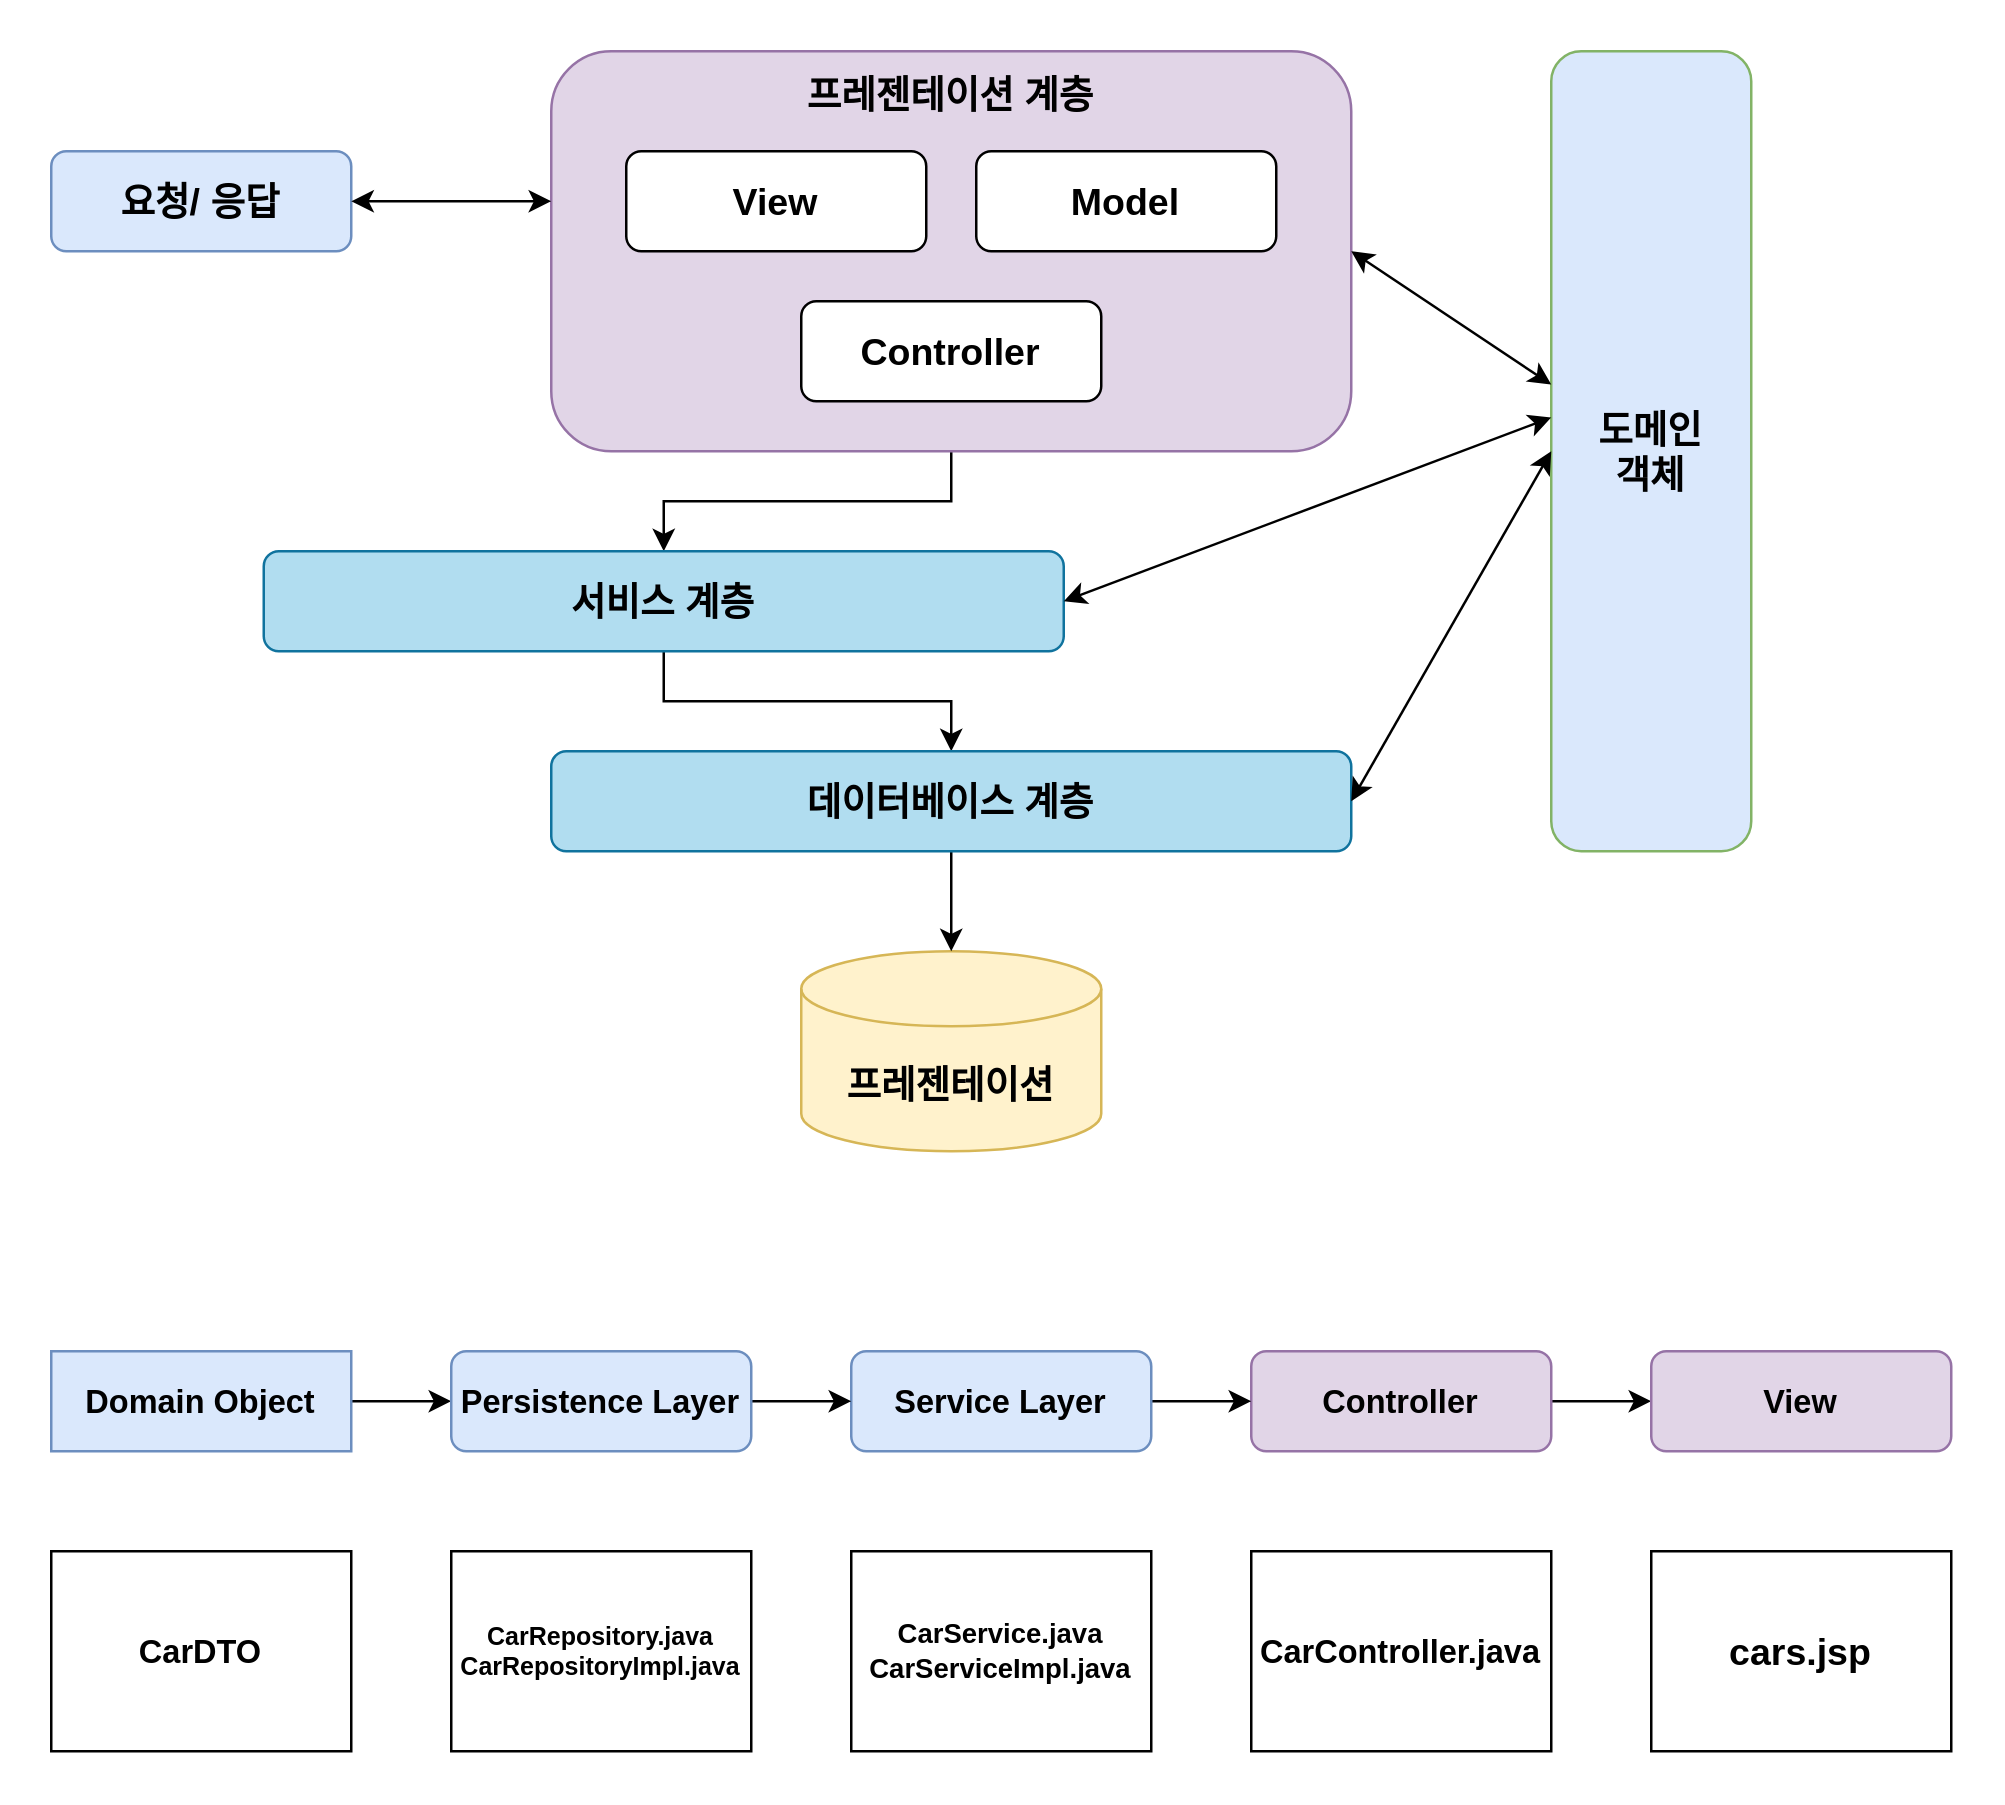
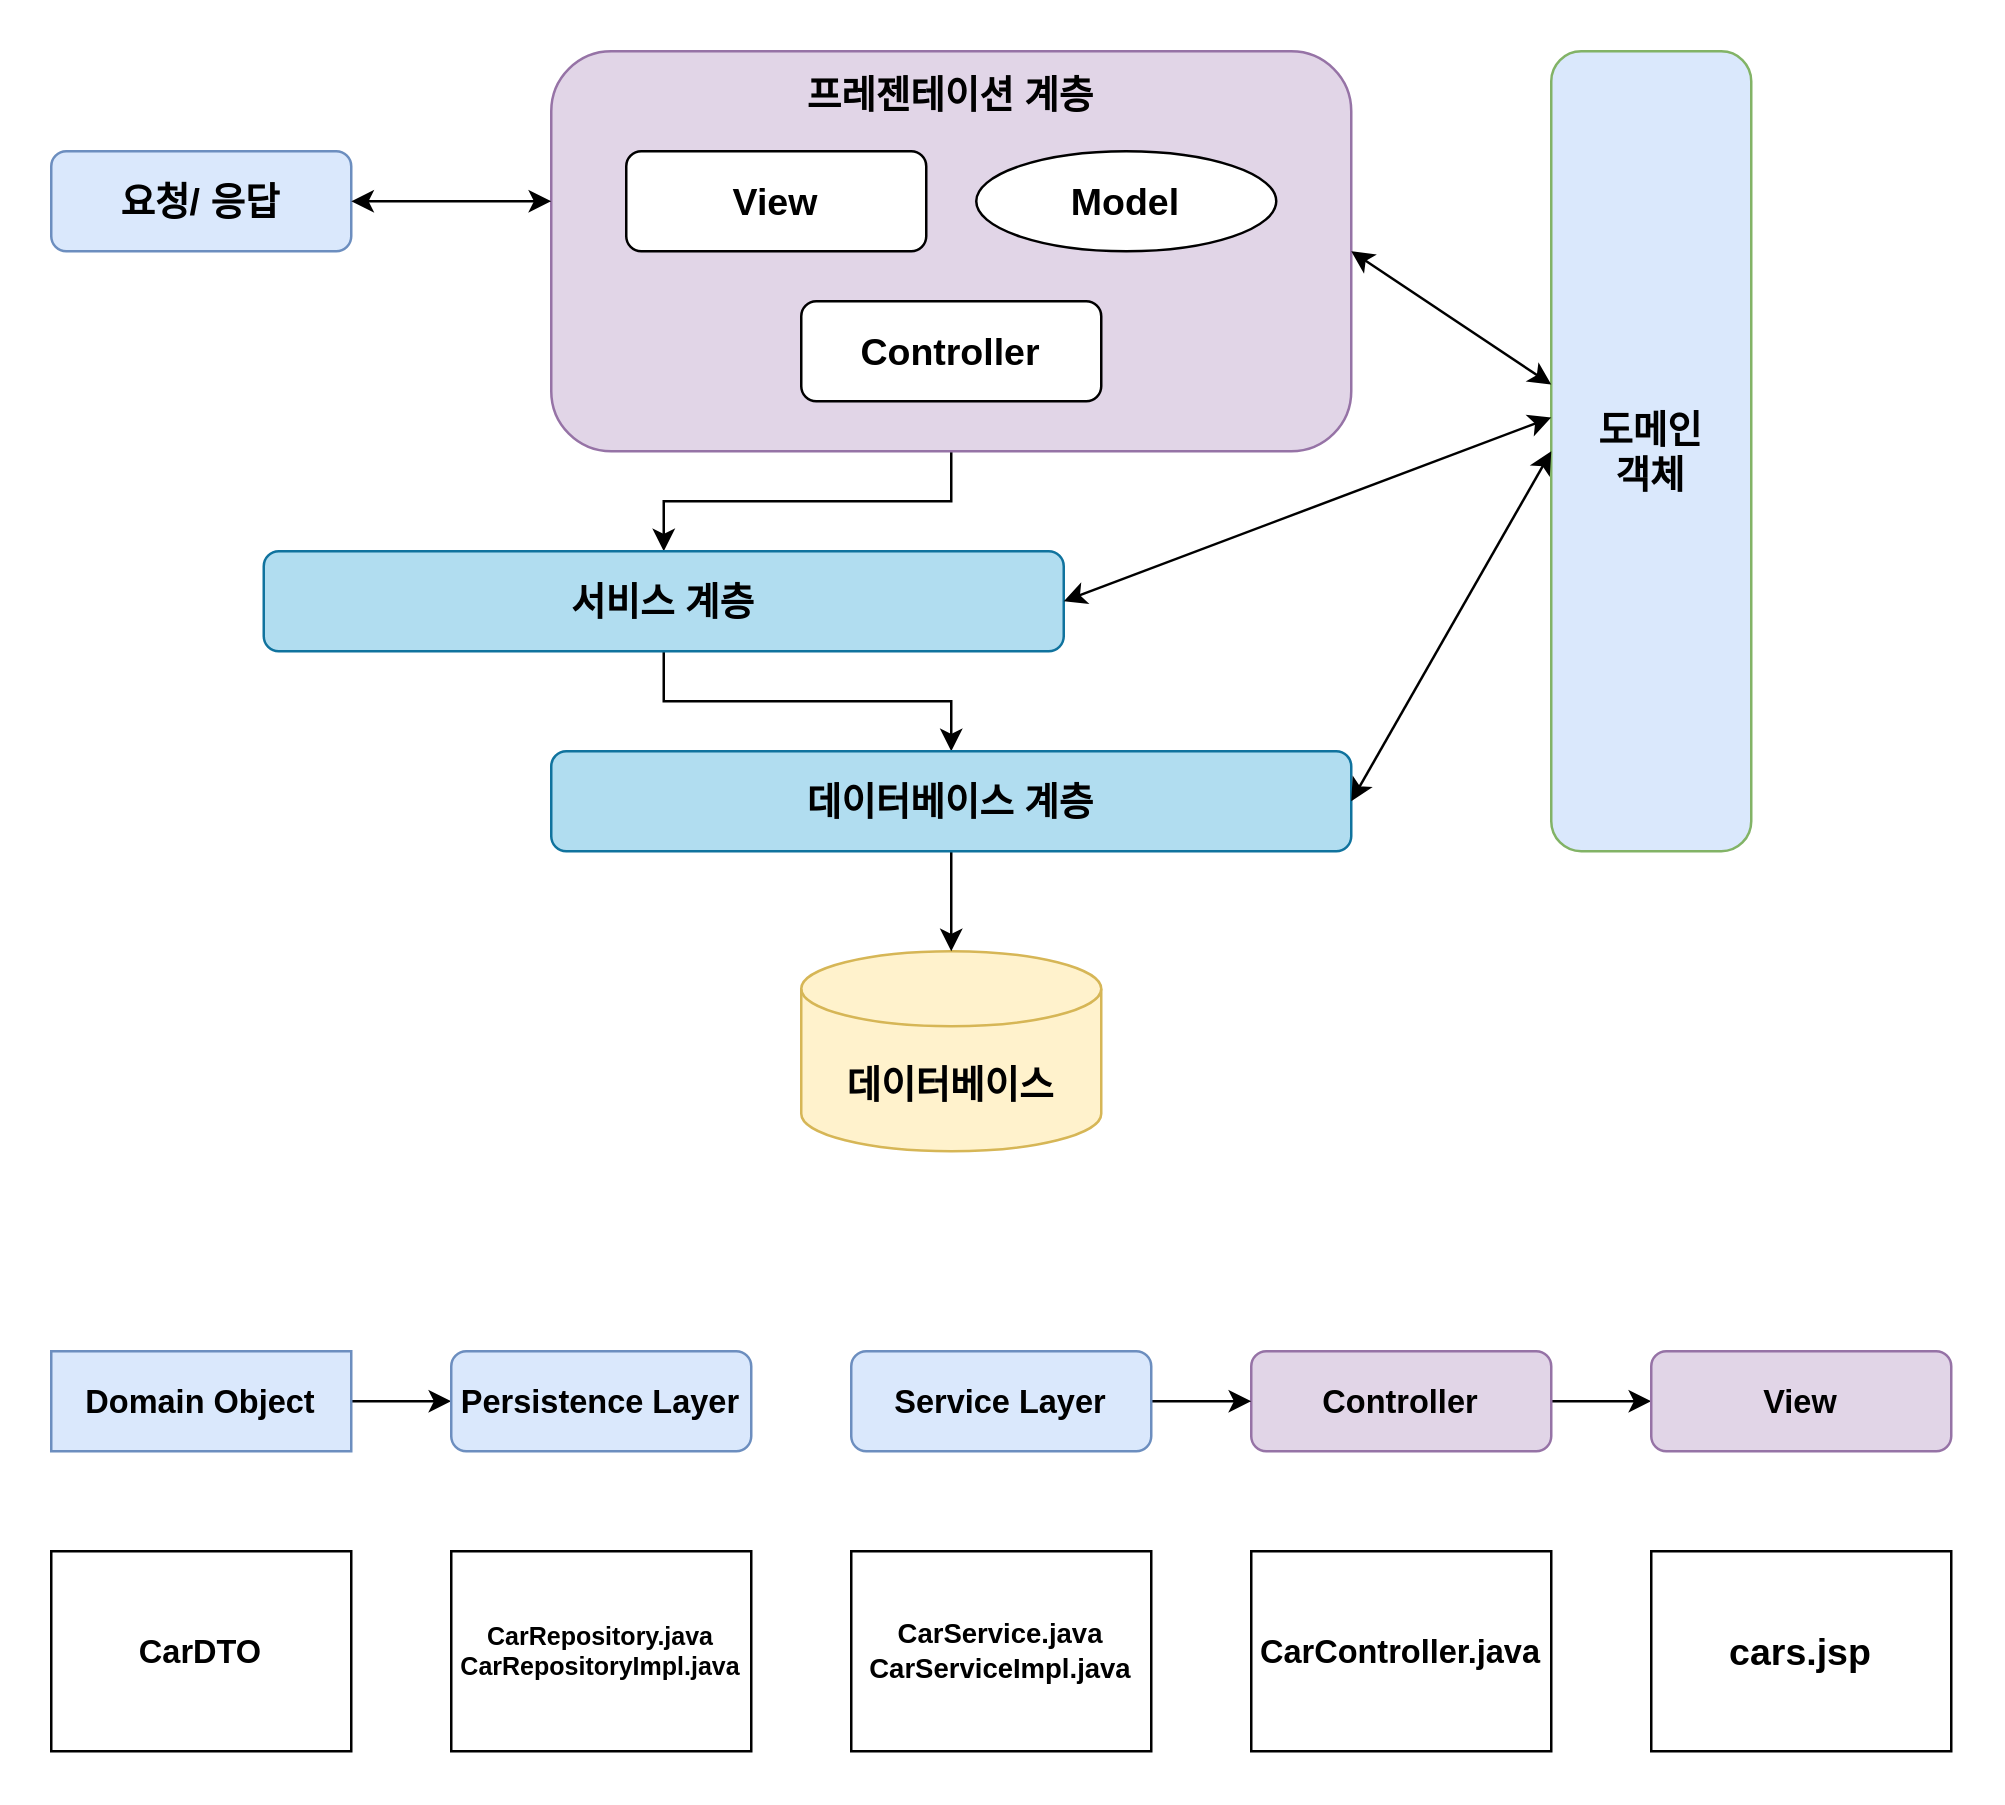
node "Model": shape rounded rectangle -> ellipse
node "프레젠테이션": label "프레젠테이션" -> "데이터베이스"
edge "Persistence Layer" -> "Service Layer": removed
